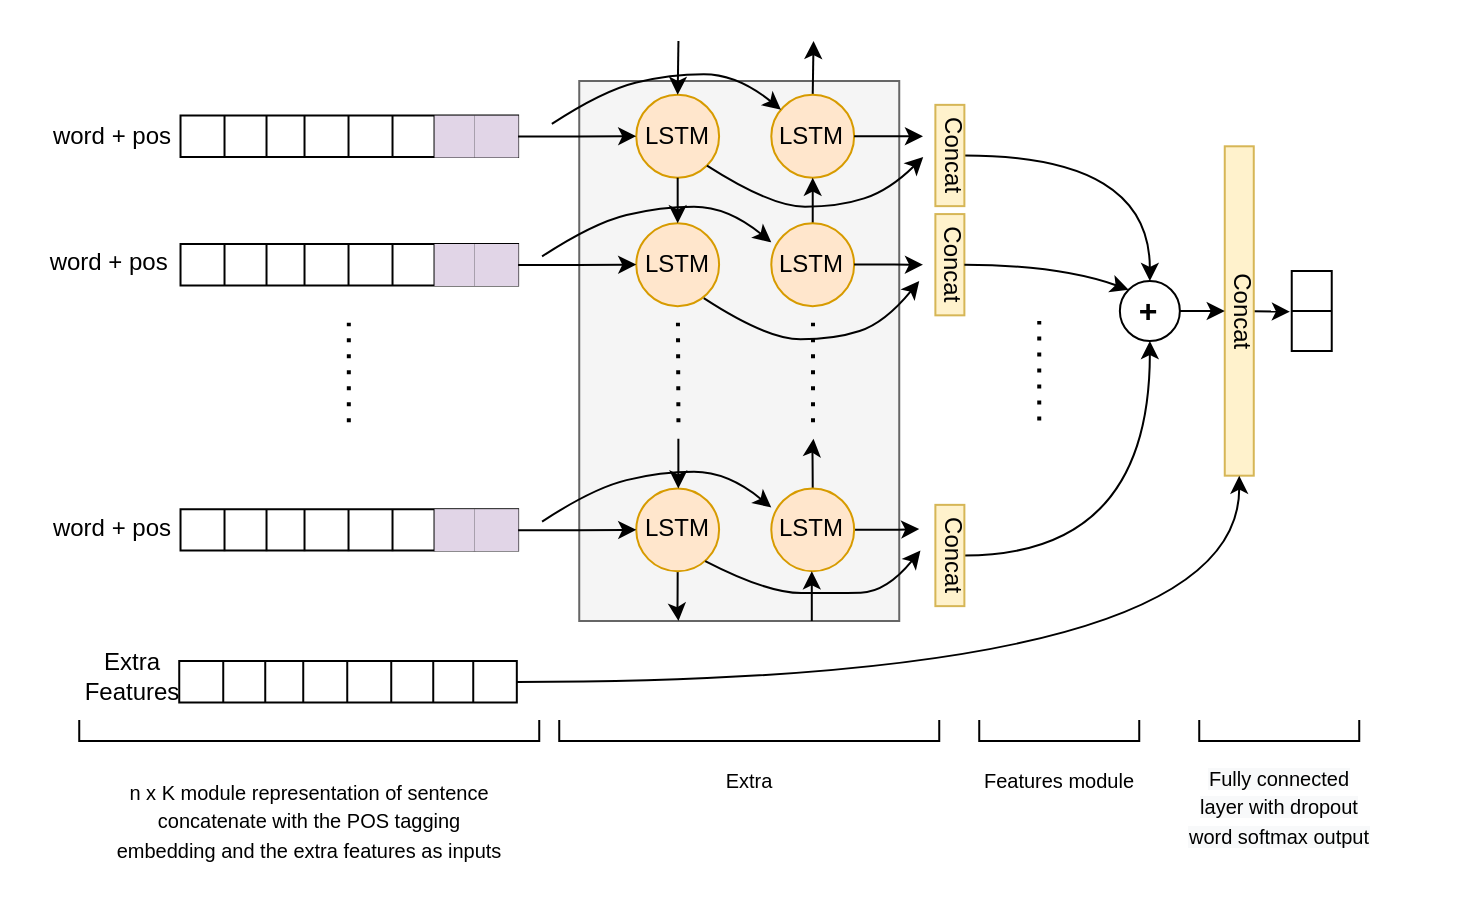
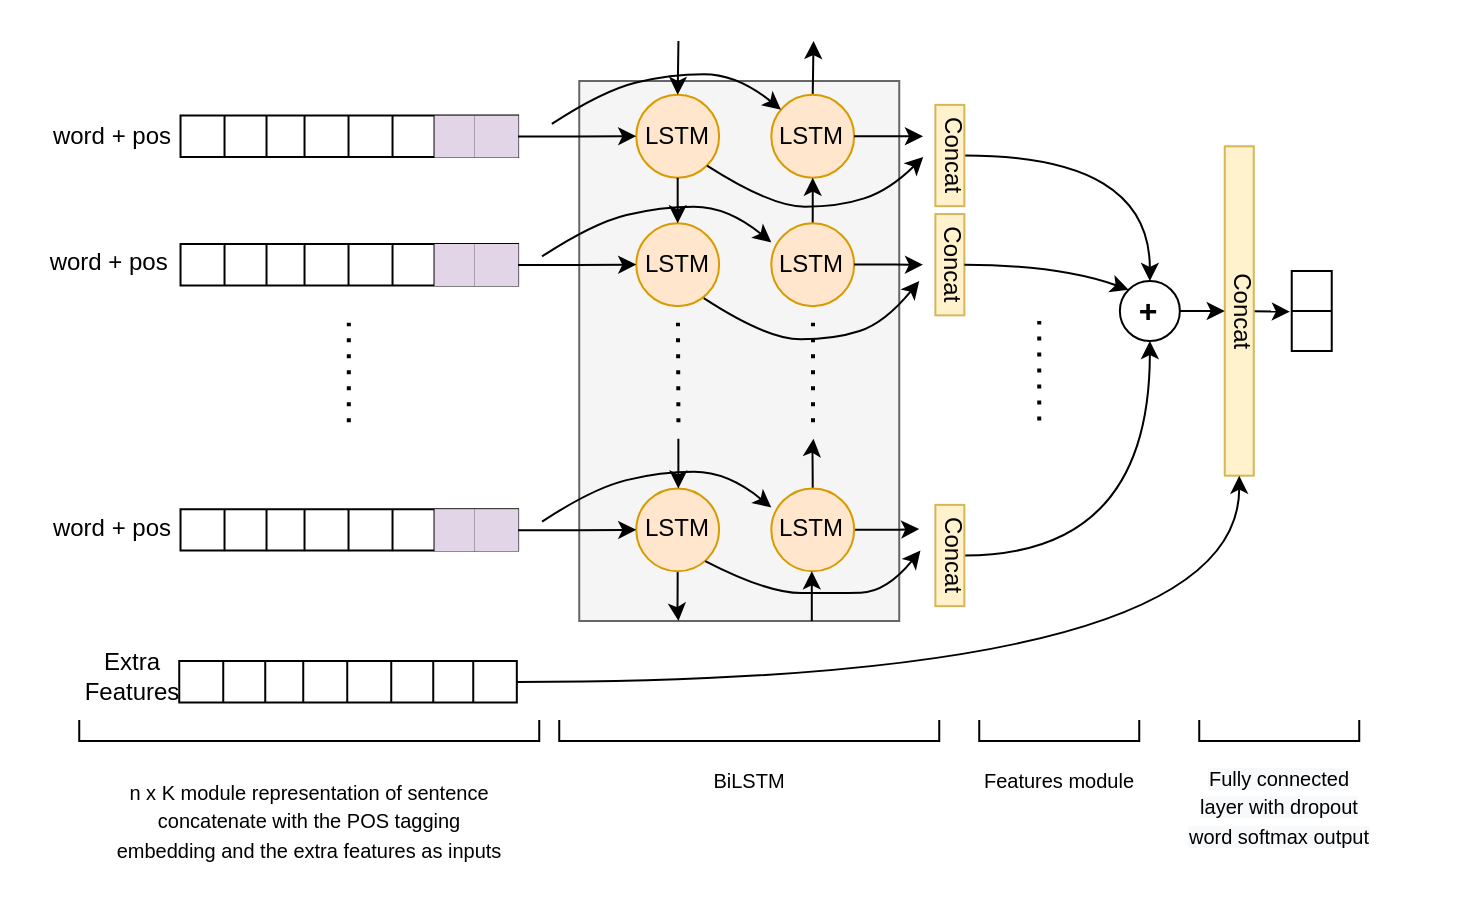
node "Extra": label "Extra" -> "BiLSTM"
